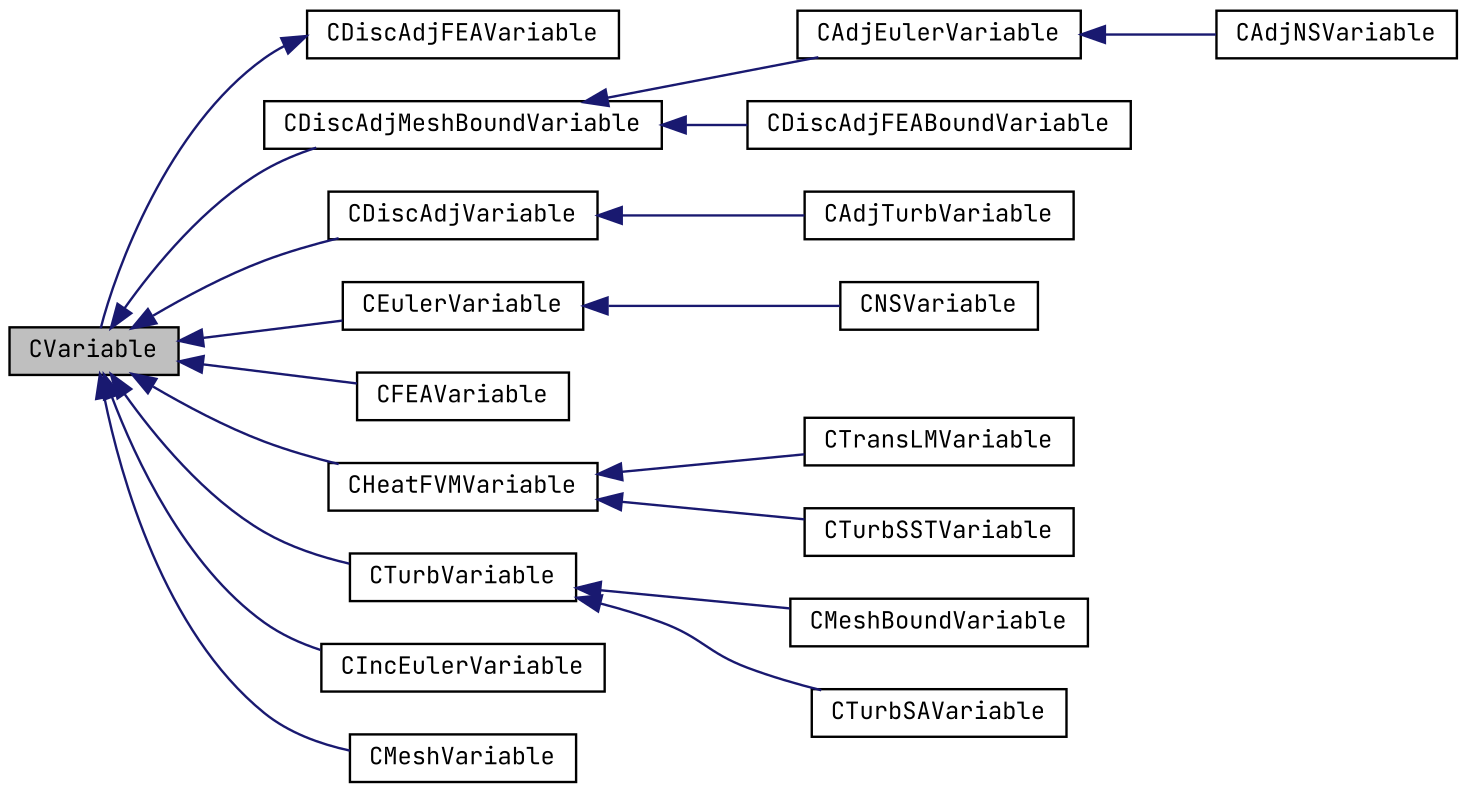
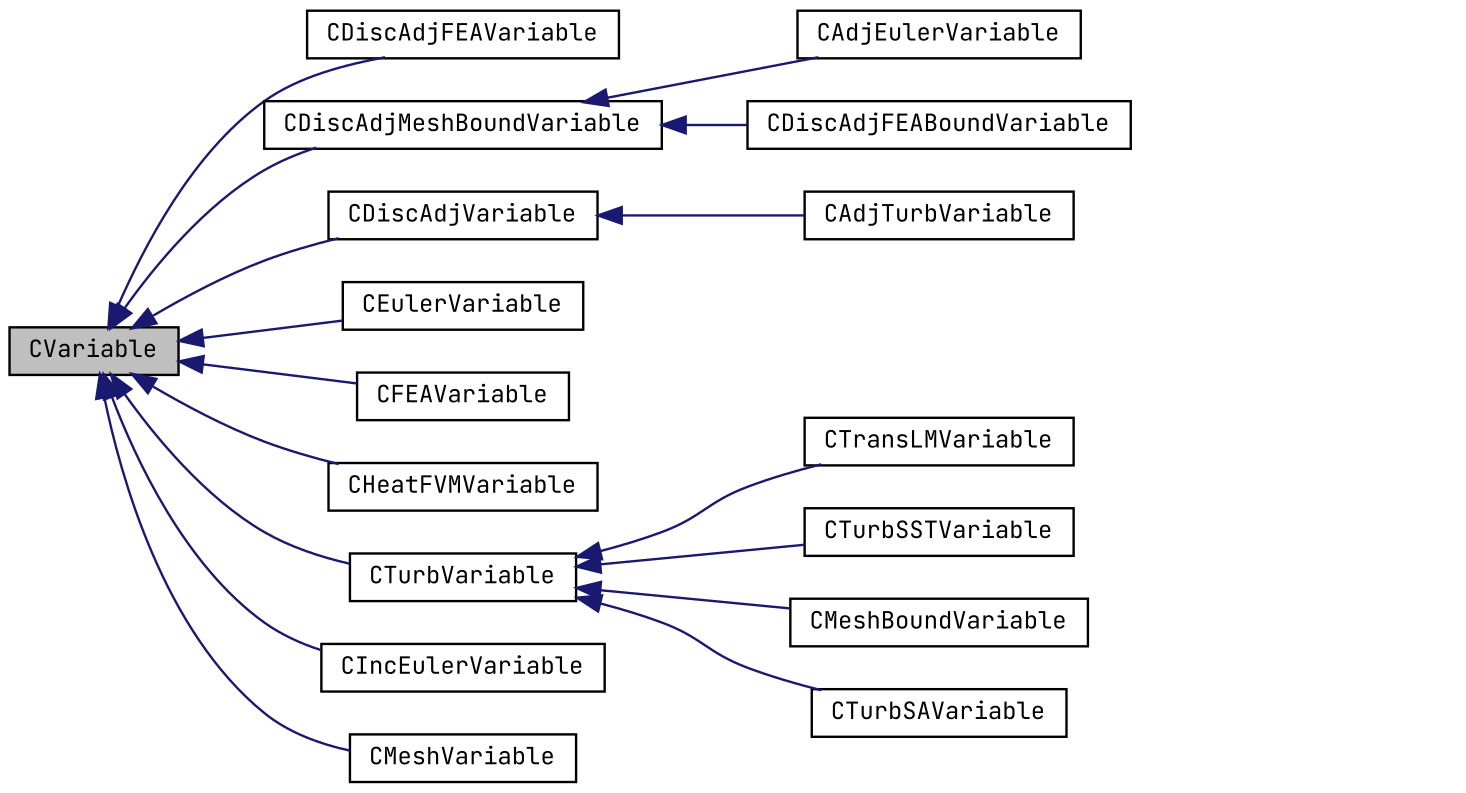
node "CAdjNSVariable": removed
edge "CVariable" -> "CDiscAdjFEAVariable": reversed
node "CNSVariable": removed
edge "CTransLMVariable" -> "CHeatFVMVariable": now "CTransLMVariable" -> "CTurbVariable"
edge "CTurbSSTVariable" -> "CHeatFVMVariable": now "CTurbSSTVariable" -> "CTurbVariable"
